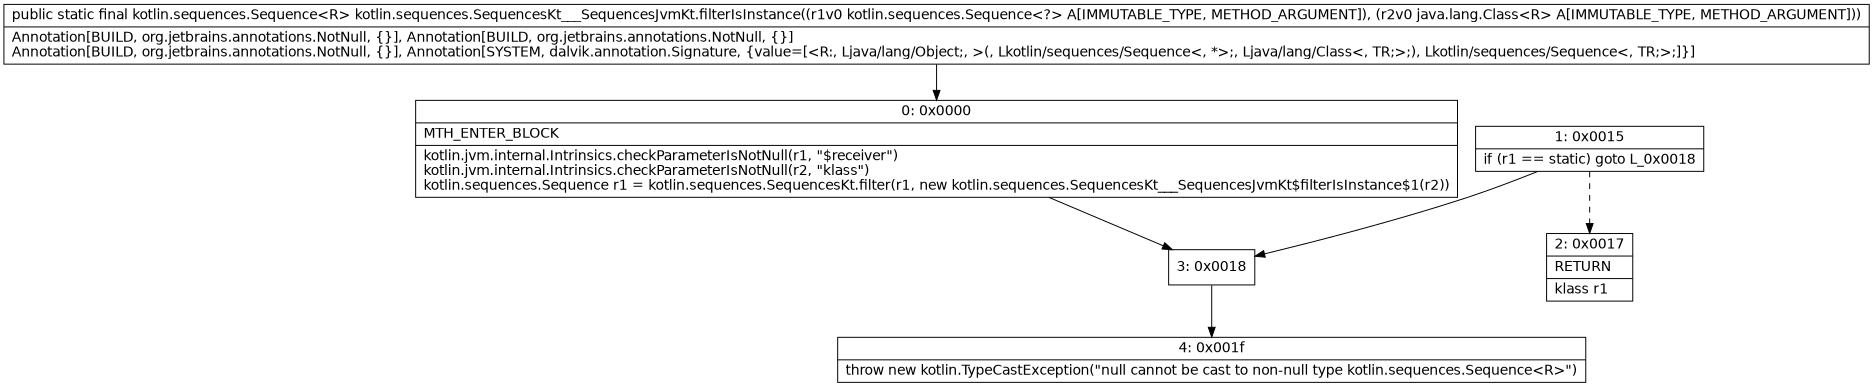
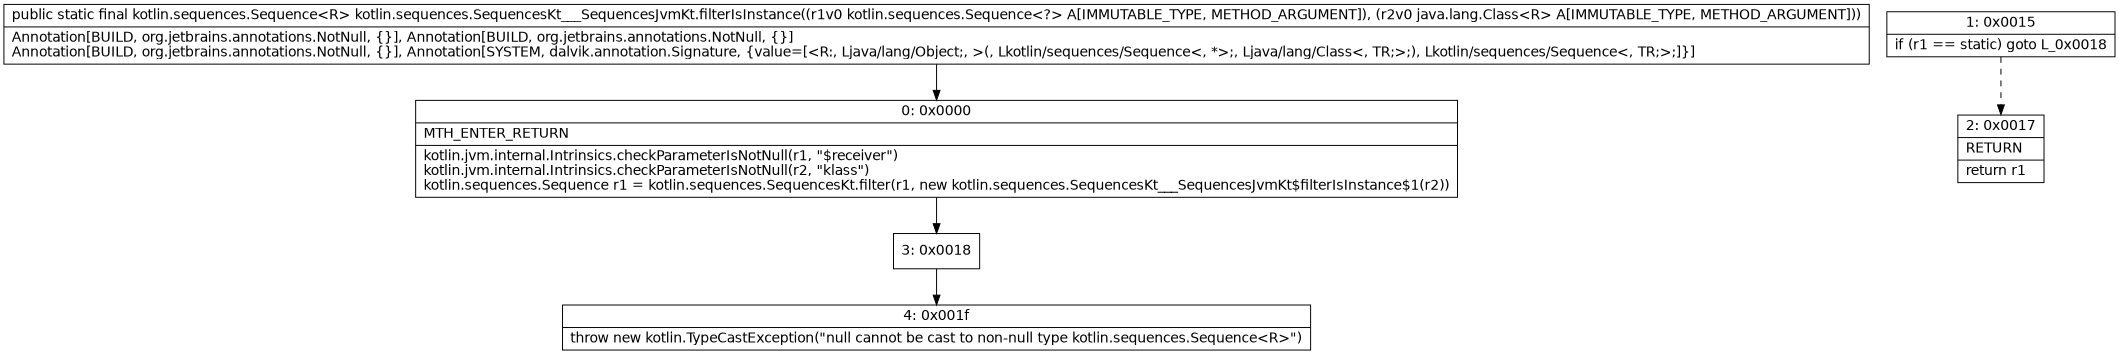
node "0: 0x0000": text "MTH_ENTER_BLOCK" -> "MTH_ENTER_RETURN"
edge "1: 0x0015" -> "3: 0x0018": removed
node "2: 0x0017": text "klass r1" -> "return r1"
